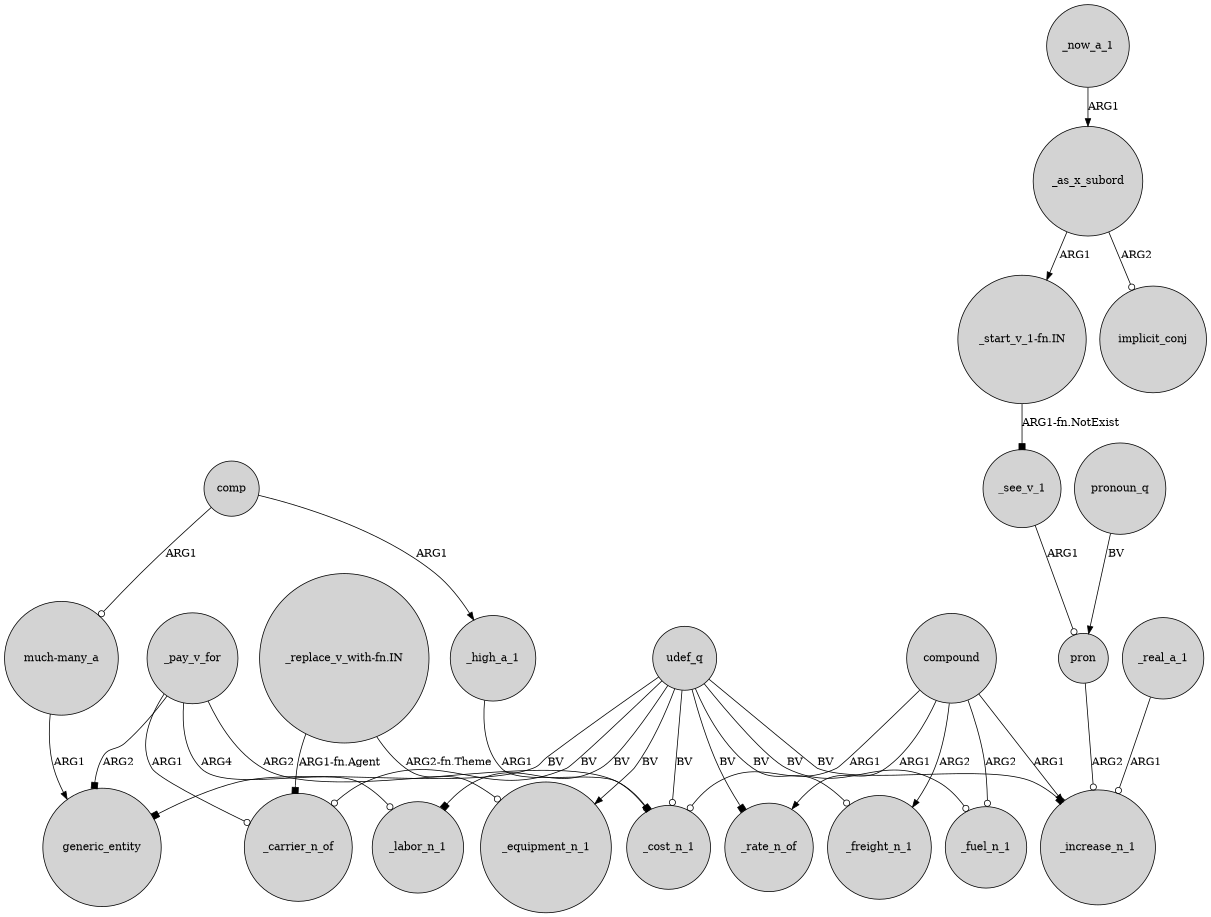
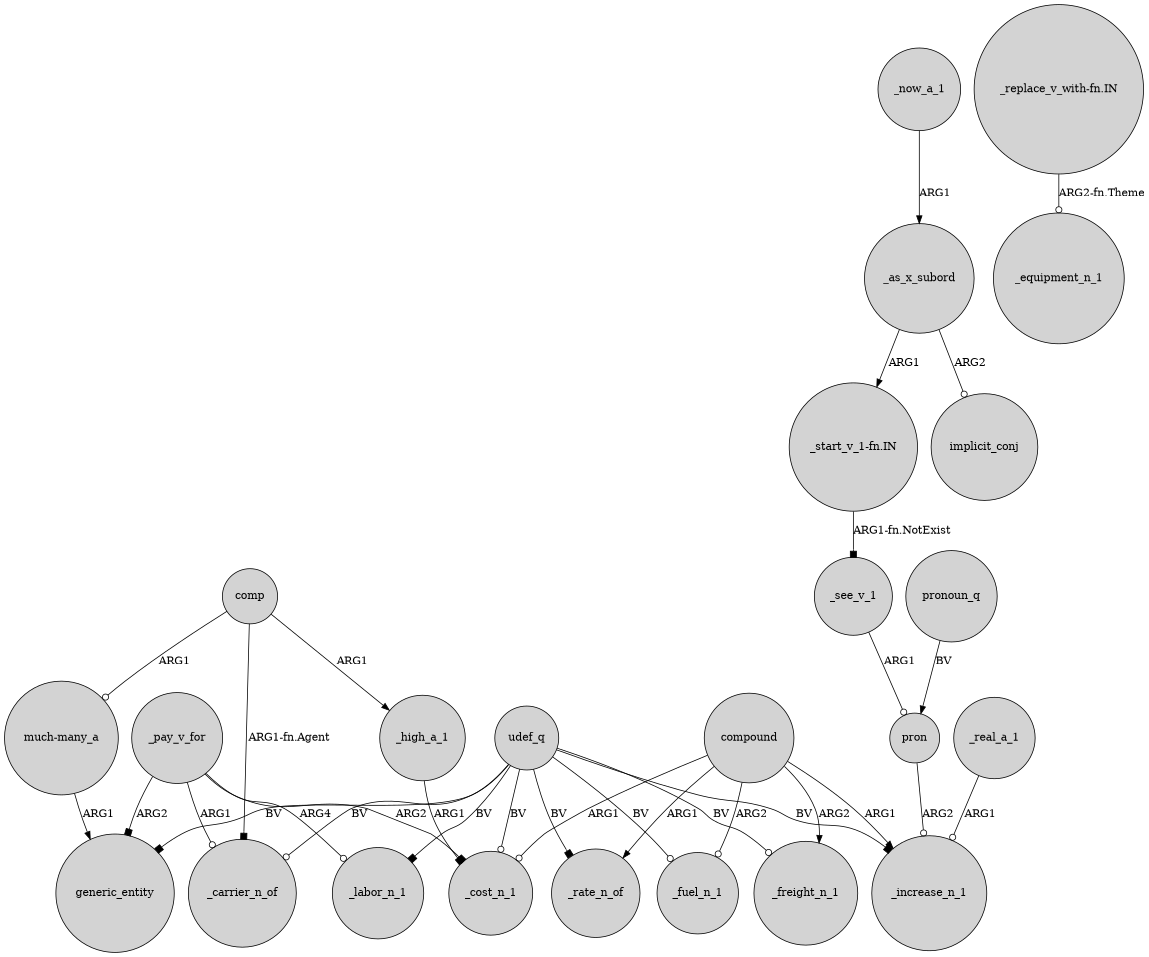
edge "udef_q" -> "_equipment_n_1": removed, label "BV"
edge "_replace_v_with-fn.IN" -> "_carrier_n_of": now "comp" -> "_carrier_n_of"
edge "_high_a_1" -> "_cost_n_1": arrowhead odot -> box
